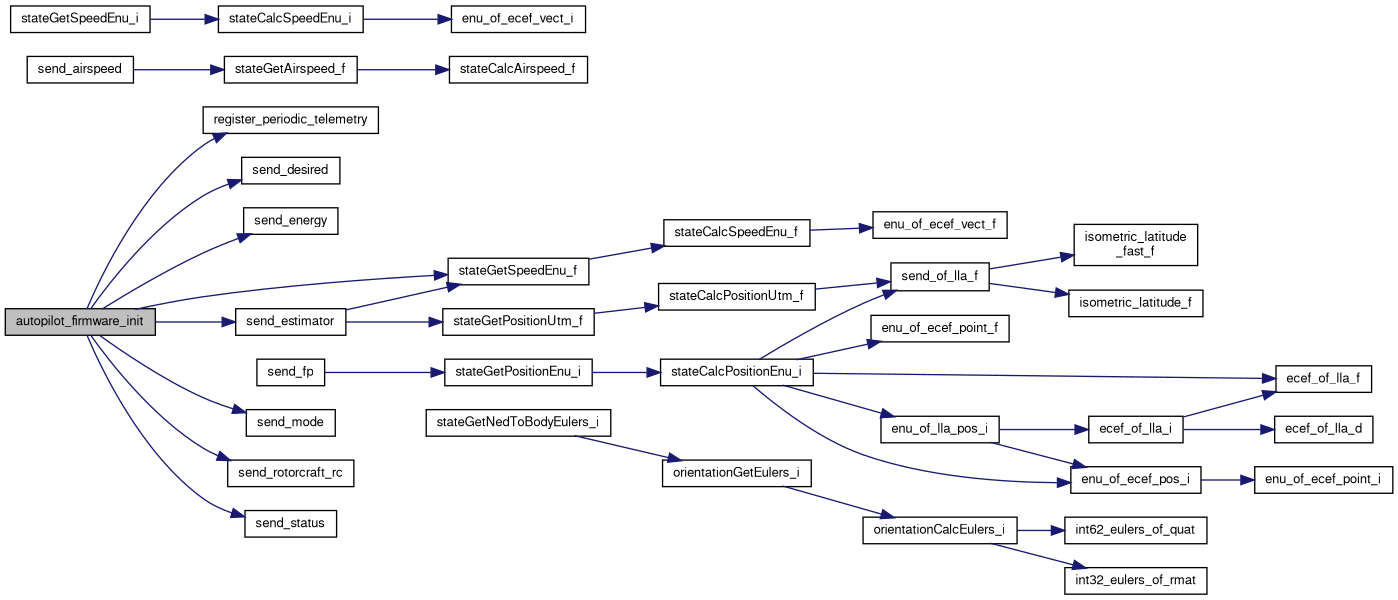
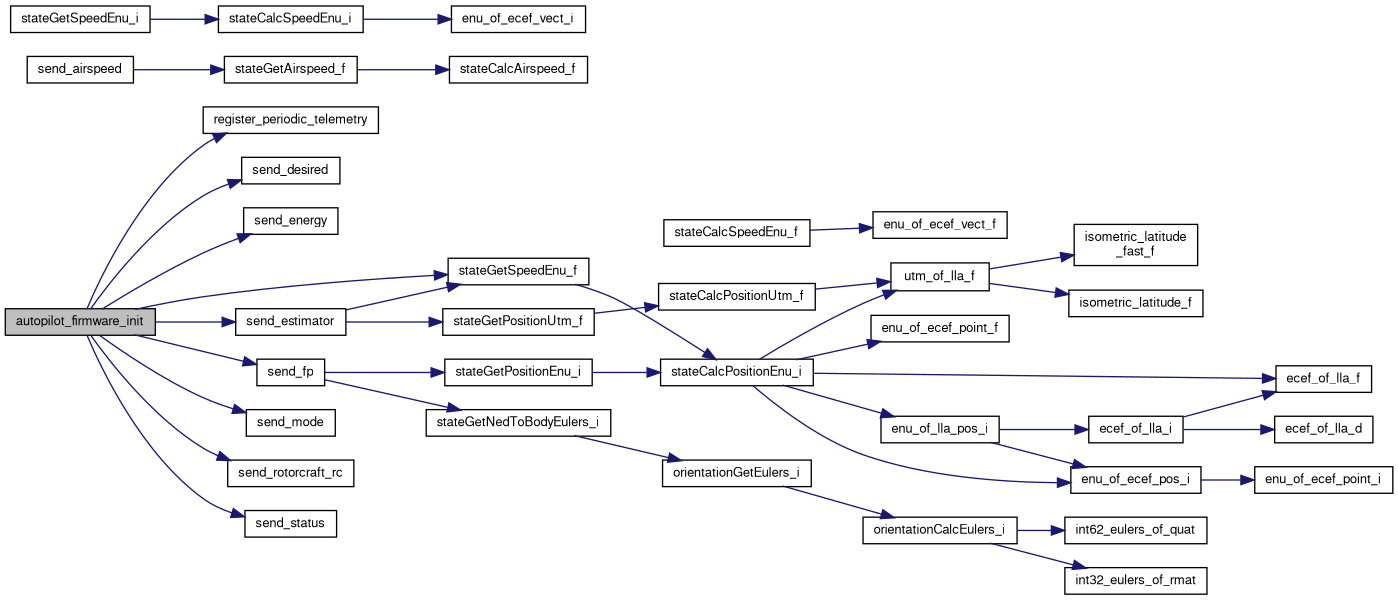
edge "stateGetSpeedEnu_f" -> "stateCalcSpeedEnu_f": now "stateGetSpeedEnu_f" -> "stateCalcPositionEnu_i"
node "send_of_lla_f": label "send_of_lla_f" -> "utm_of_lla_f"
edge "autopilot_firmware_init" -> "send_fp": added
edge "send_fp" -> "stateGetNedToBodyEulers_i": added
